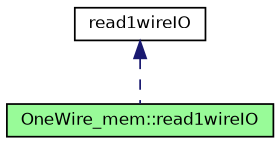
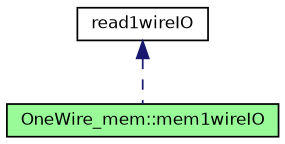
node "OneWire_mem::read1wireIO": label "OneWire_mem::read1wireIO" -> "OneWire_mem::mem1wireIO"
